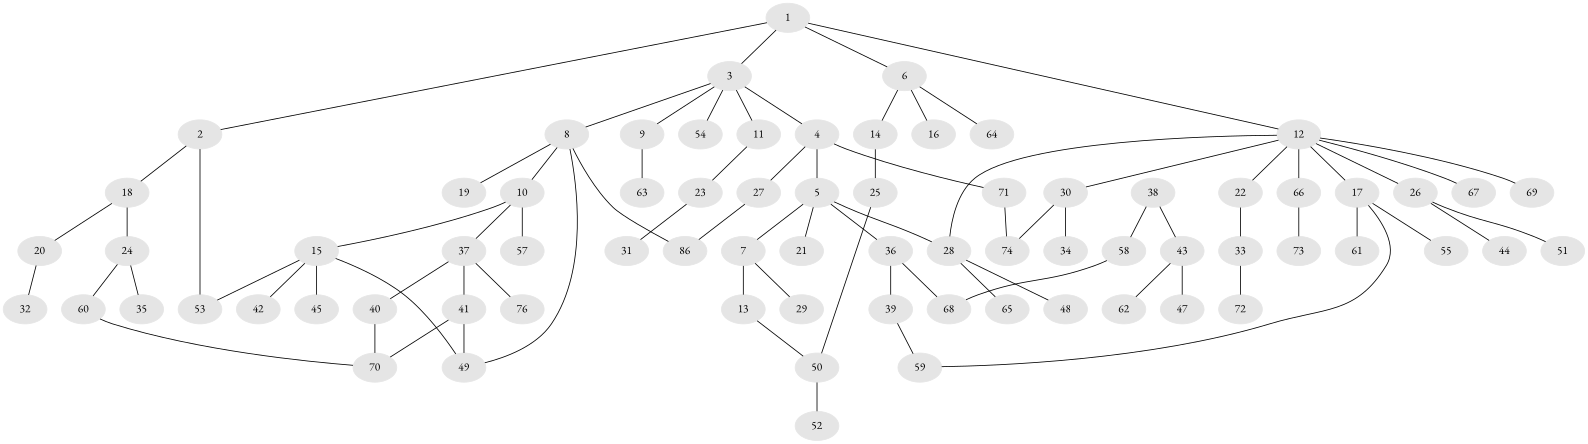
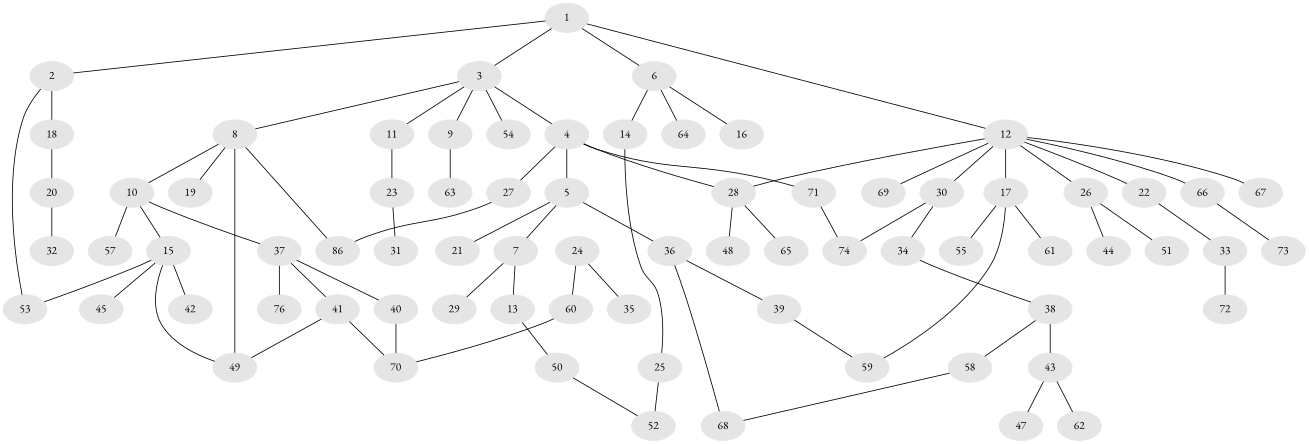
edge "18" -- "24": removed
edge "5" -- "28": now "4" -- "28"
edge "25" -- "50": now "25" -- "52"
edge "34" -- "38": added
